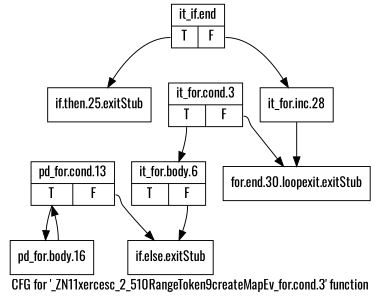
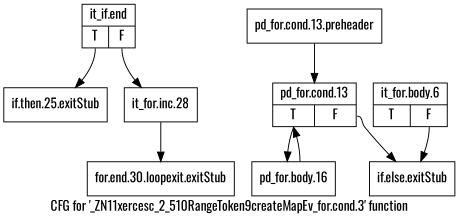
node "pd_for.cond.13.preheader": added
node "it_for.cond.3": removed
